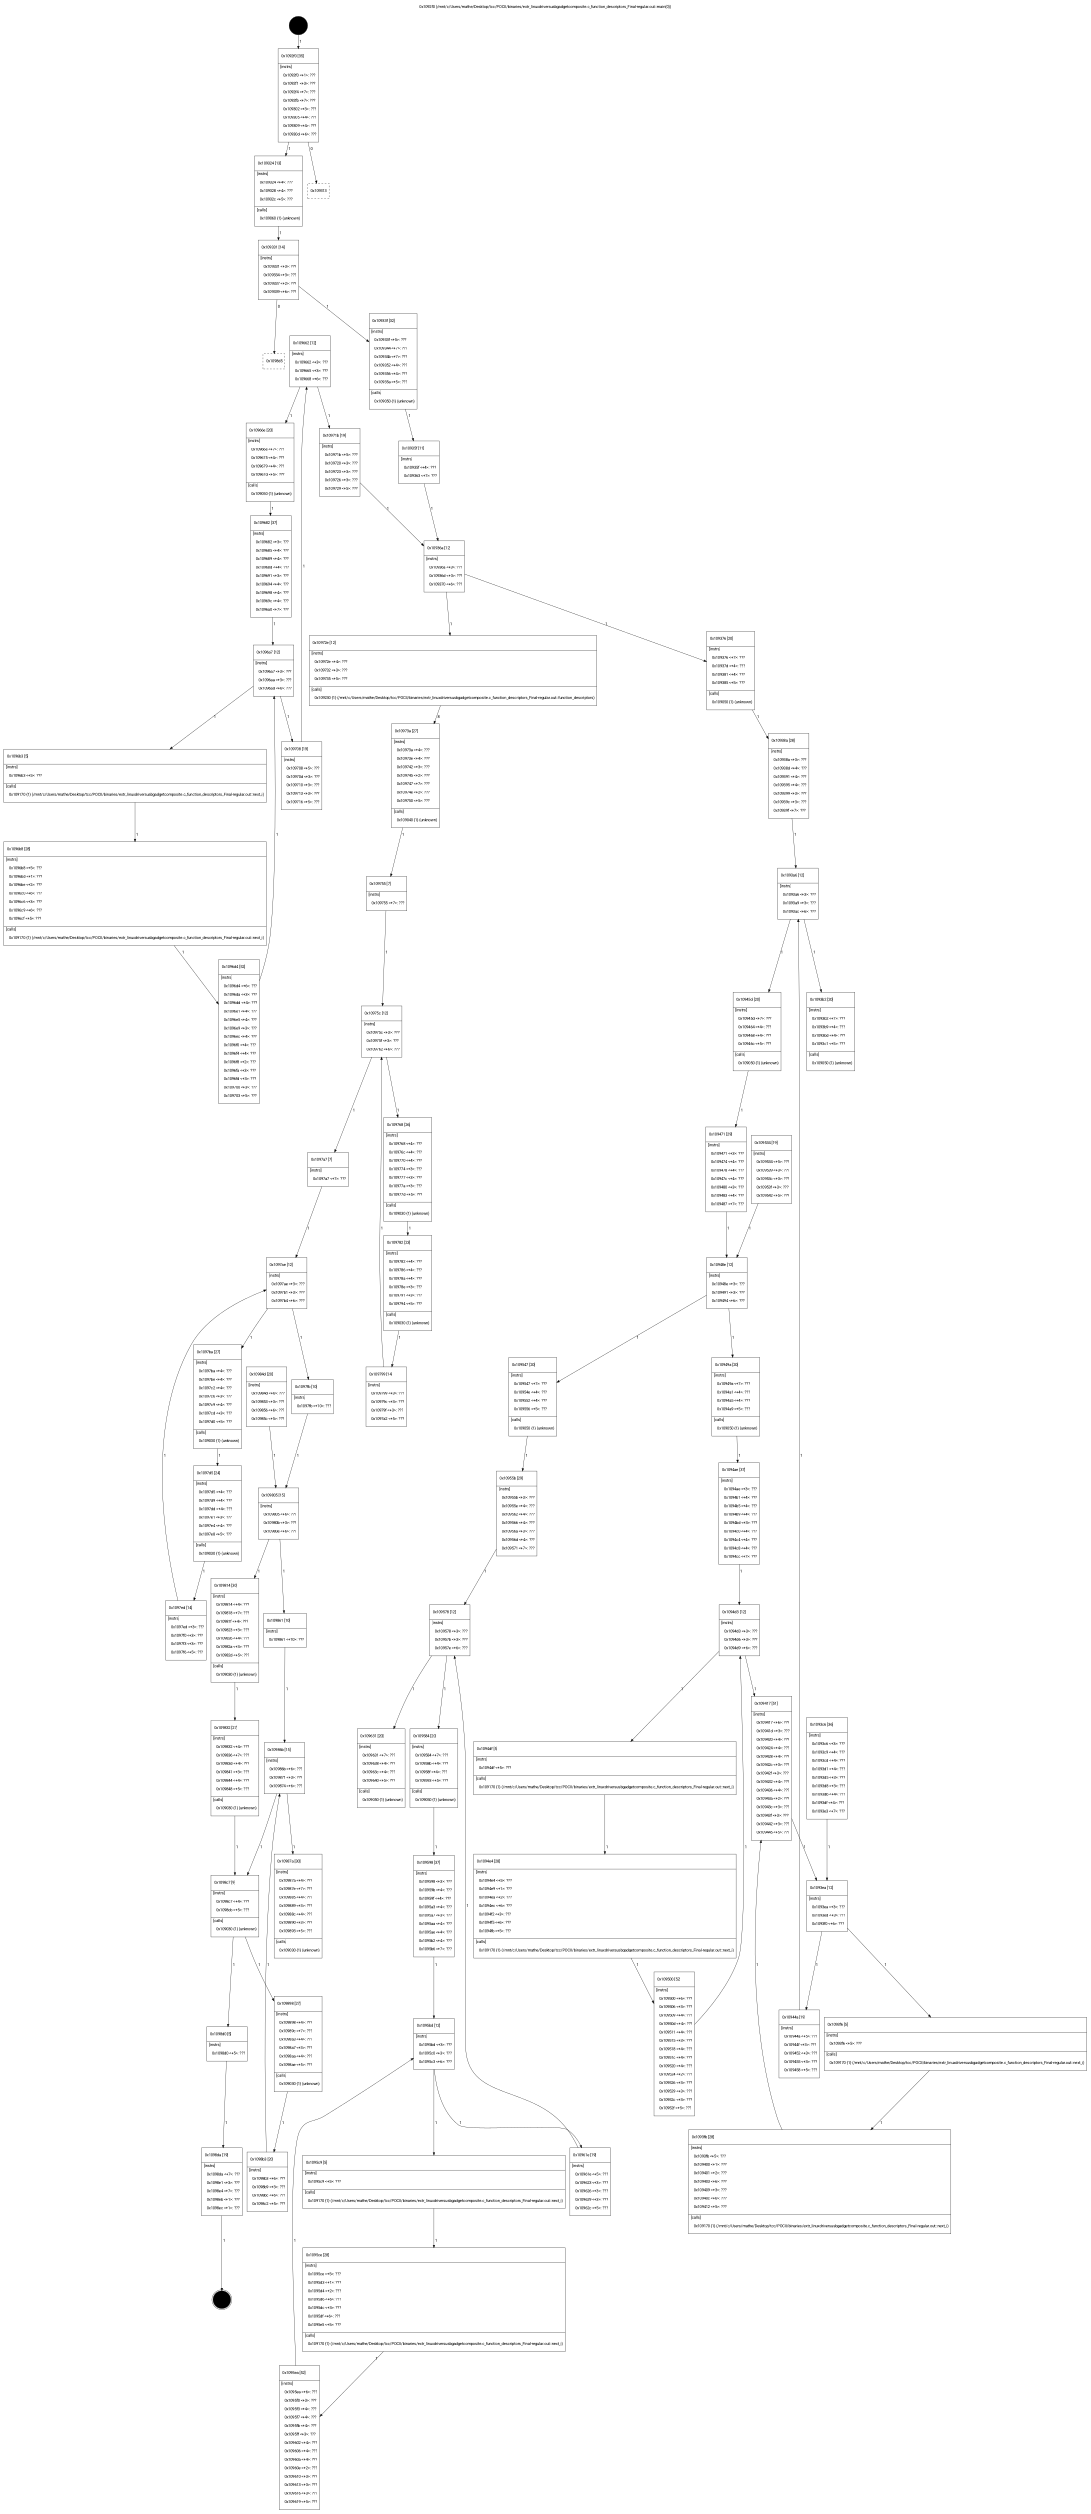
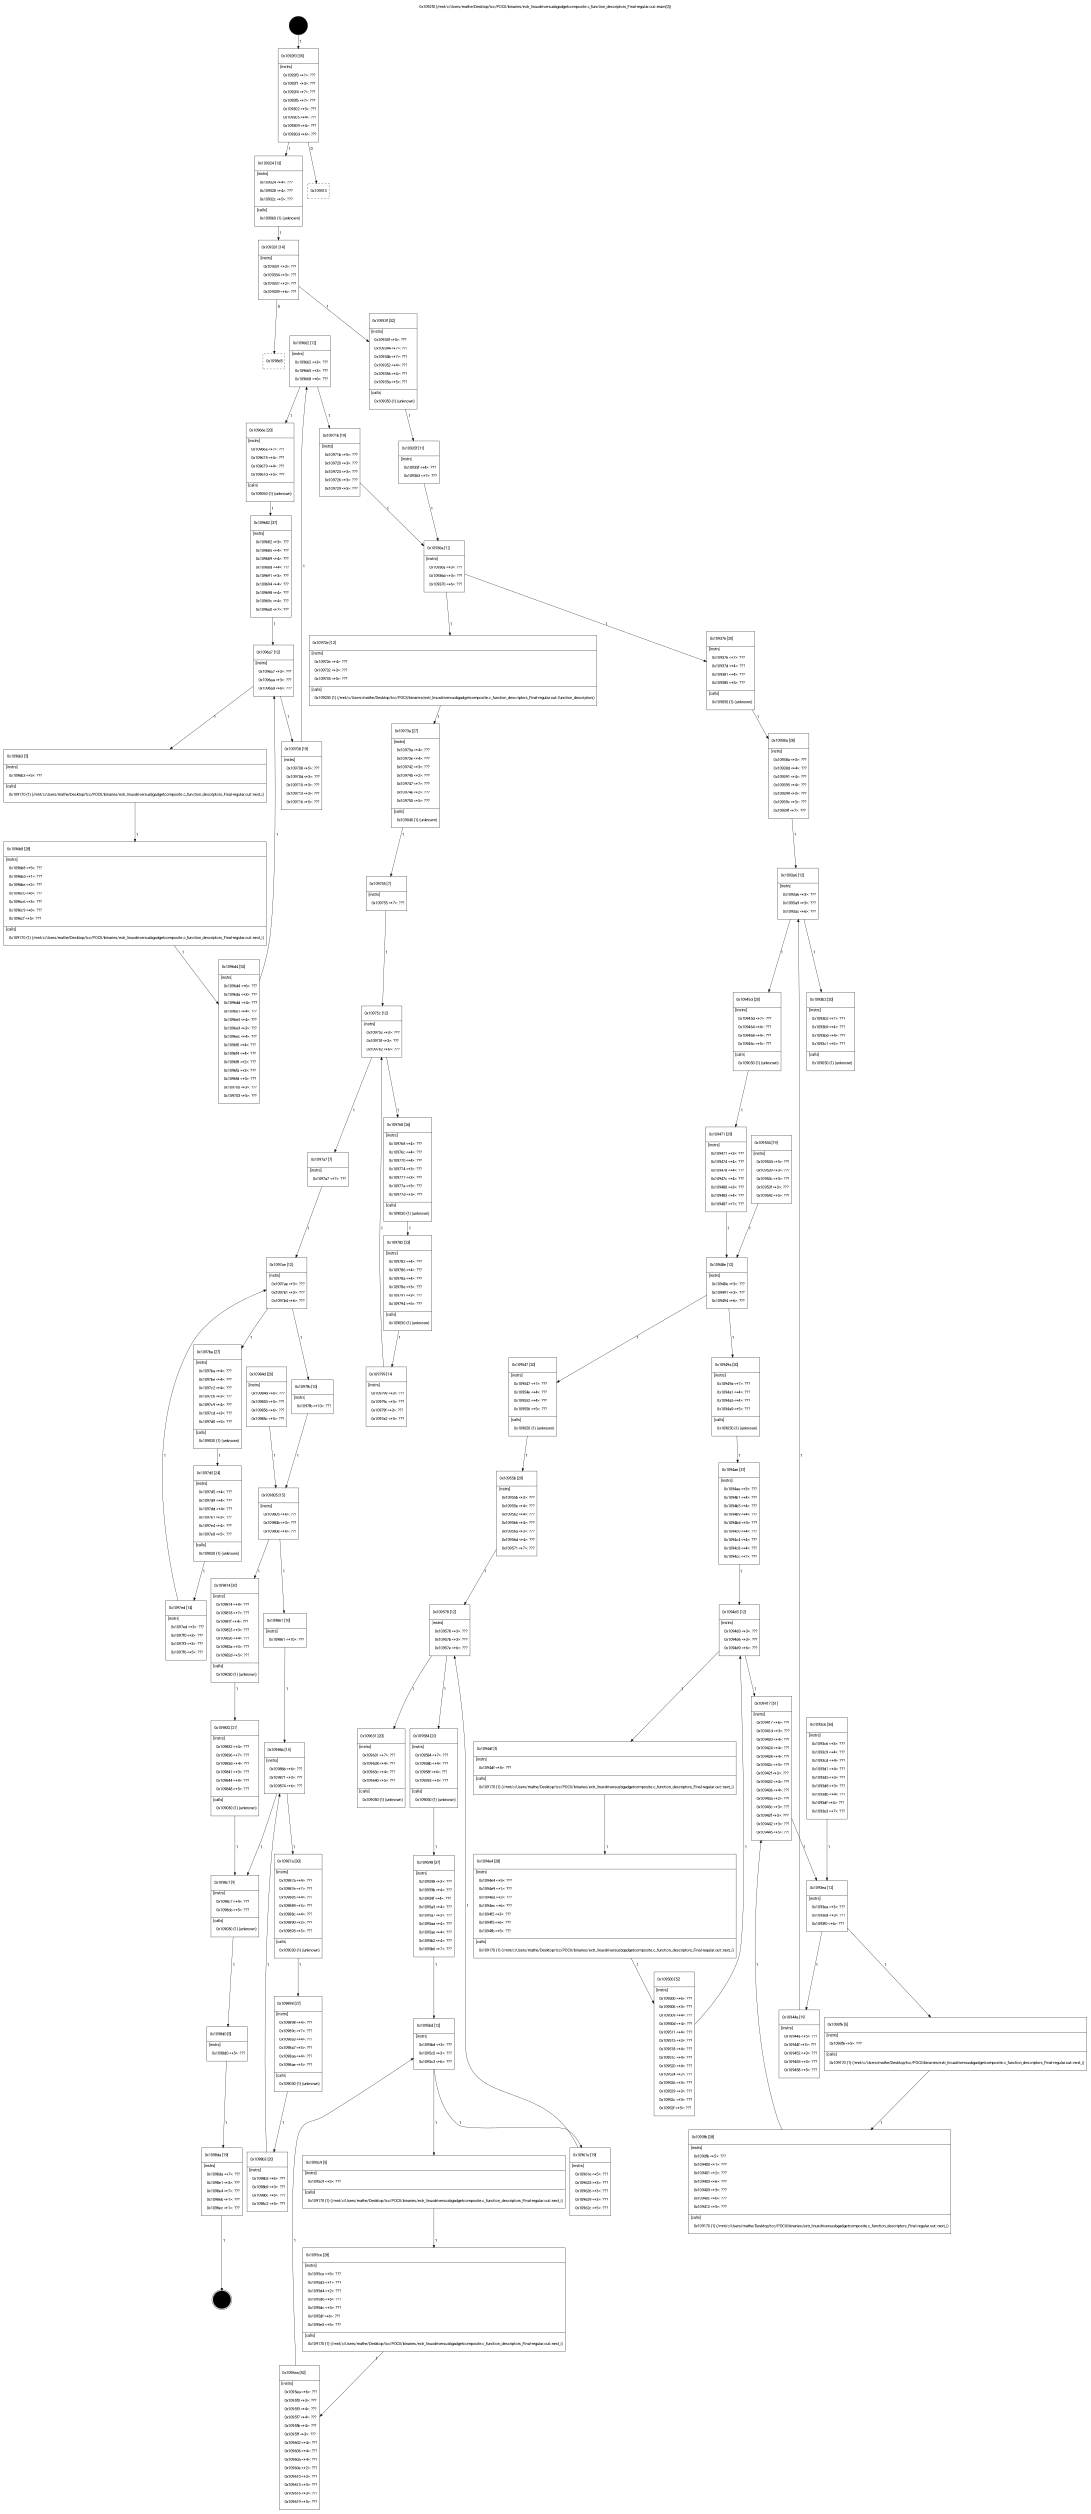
edge "0x10972e [12]" -> "0x10973a [27]": label " 8" -> " 1"
edge "0x1098c7 [9]" -> "0x109898 [27]": now "0x10987a [30]" -> "0x109898 [27]"
